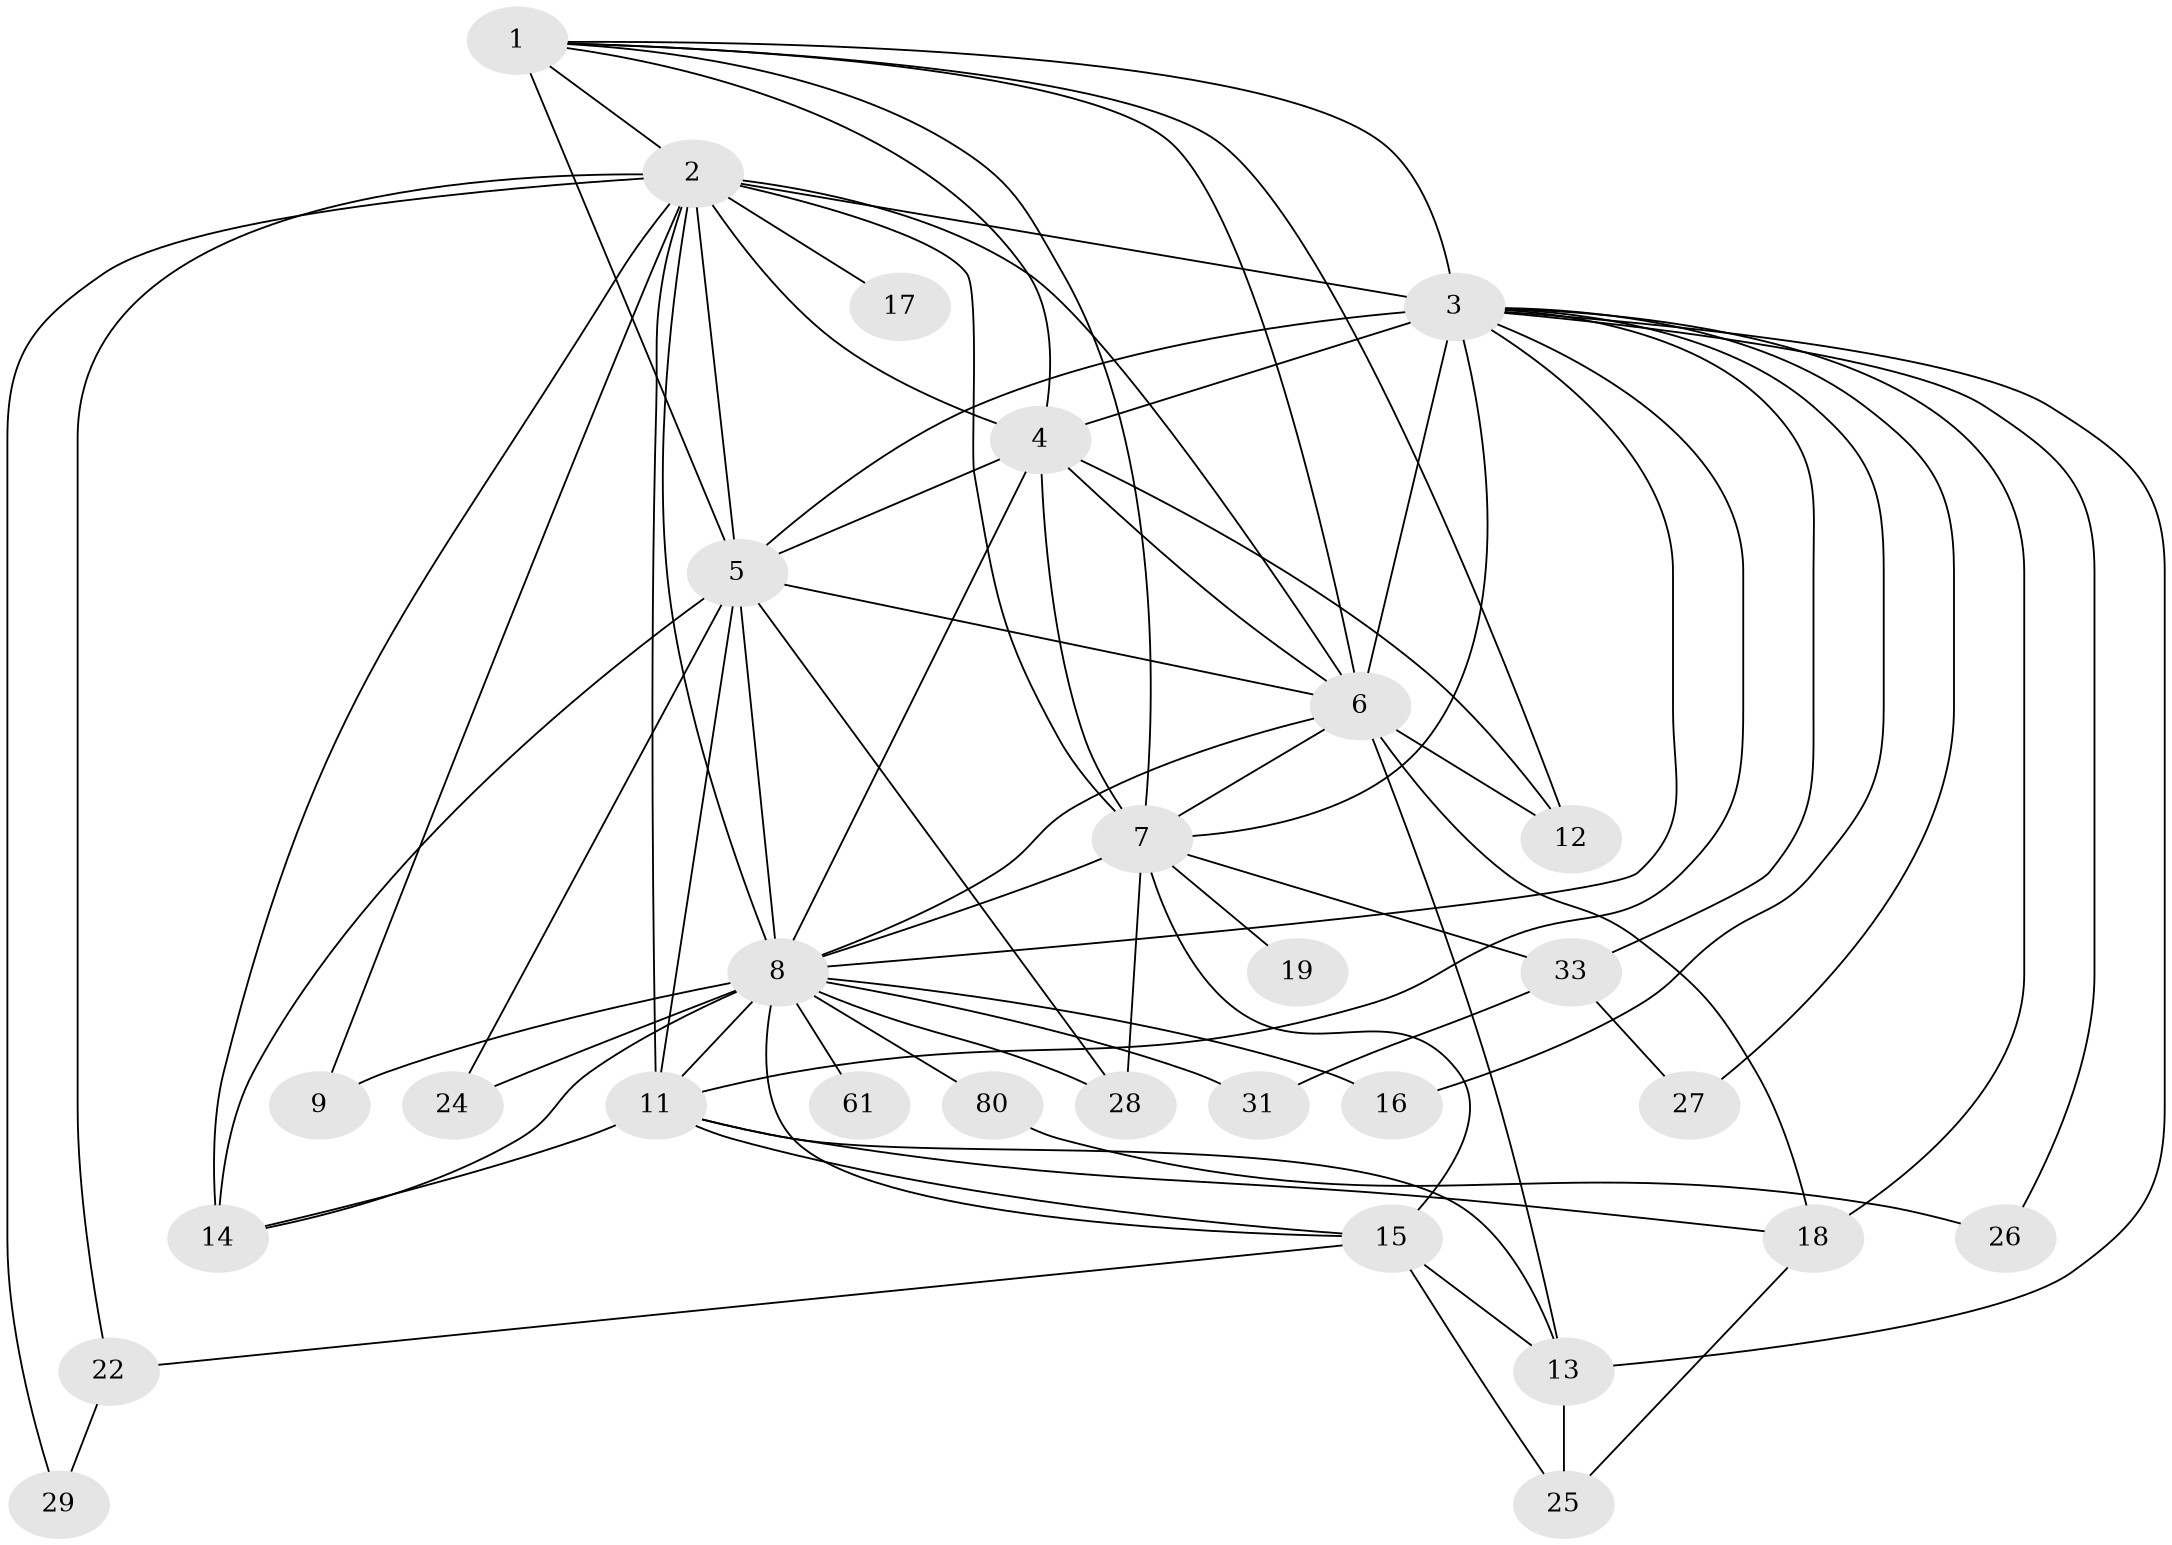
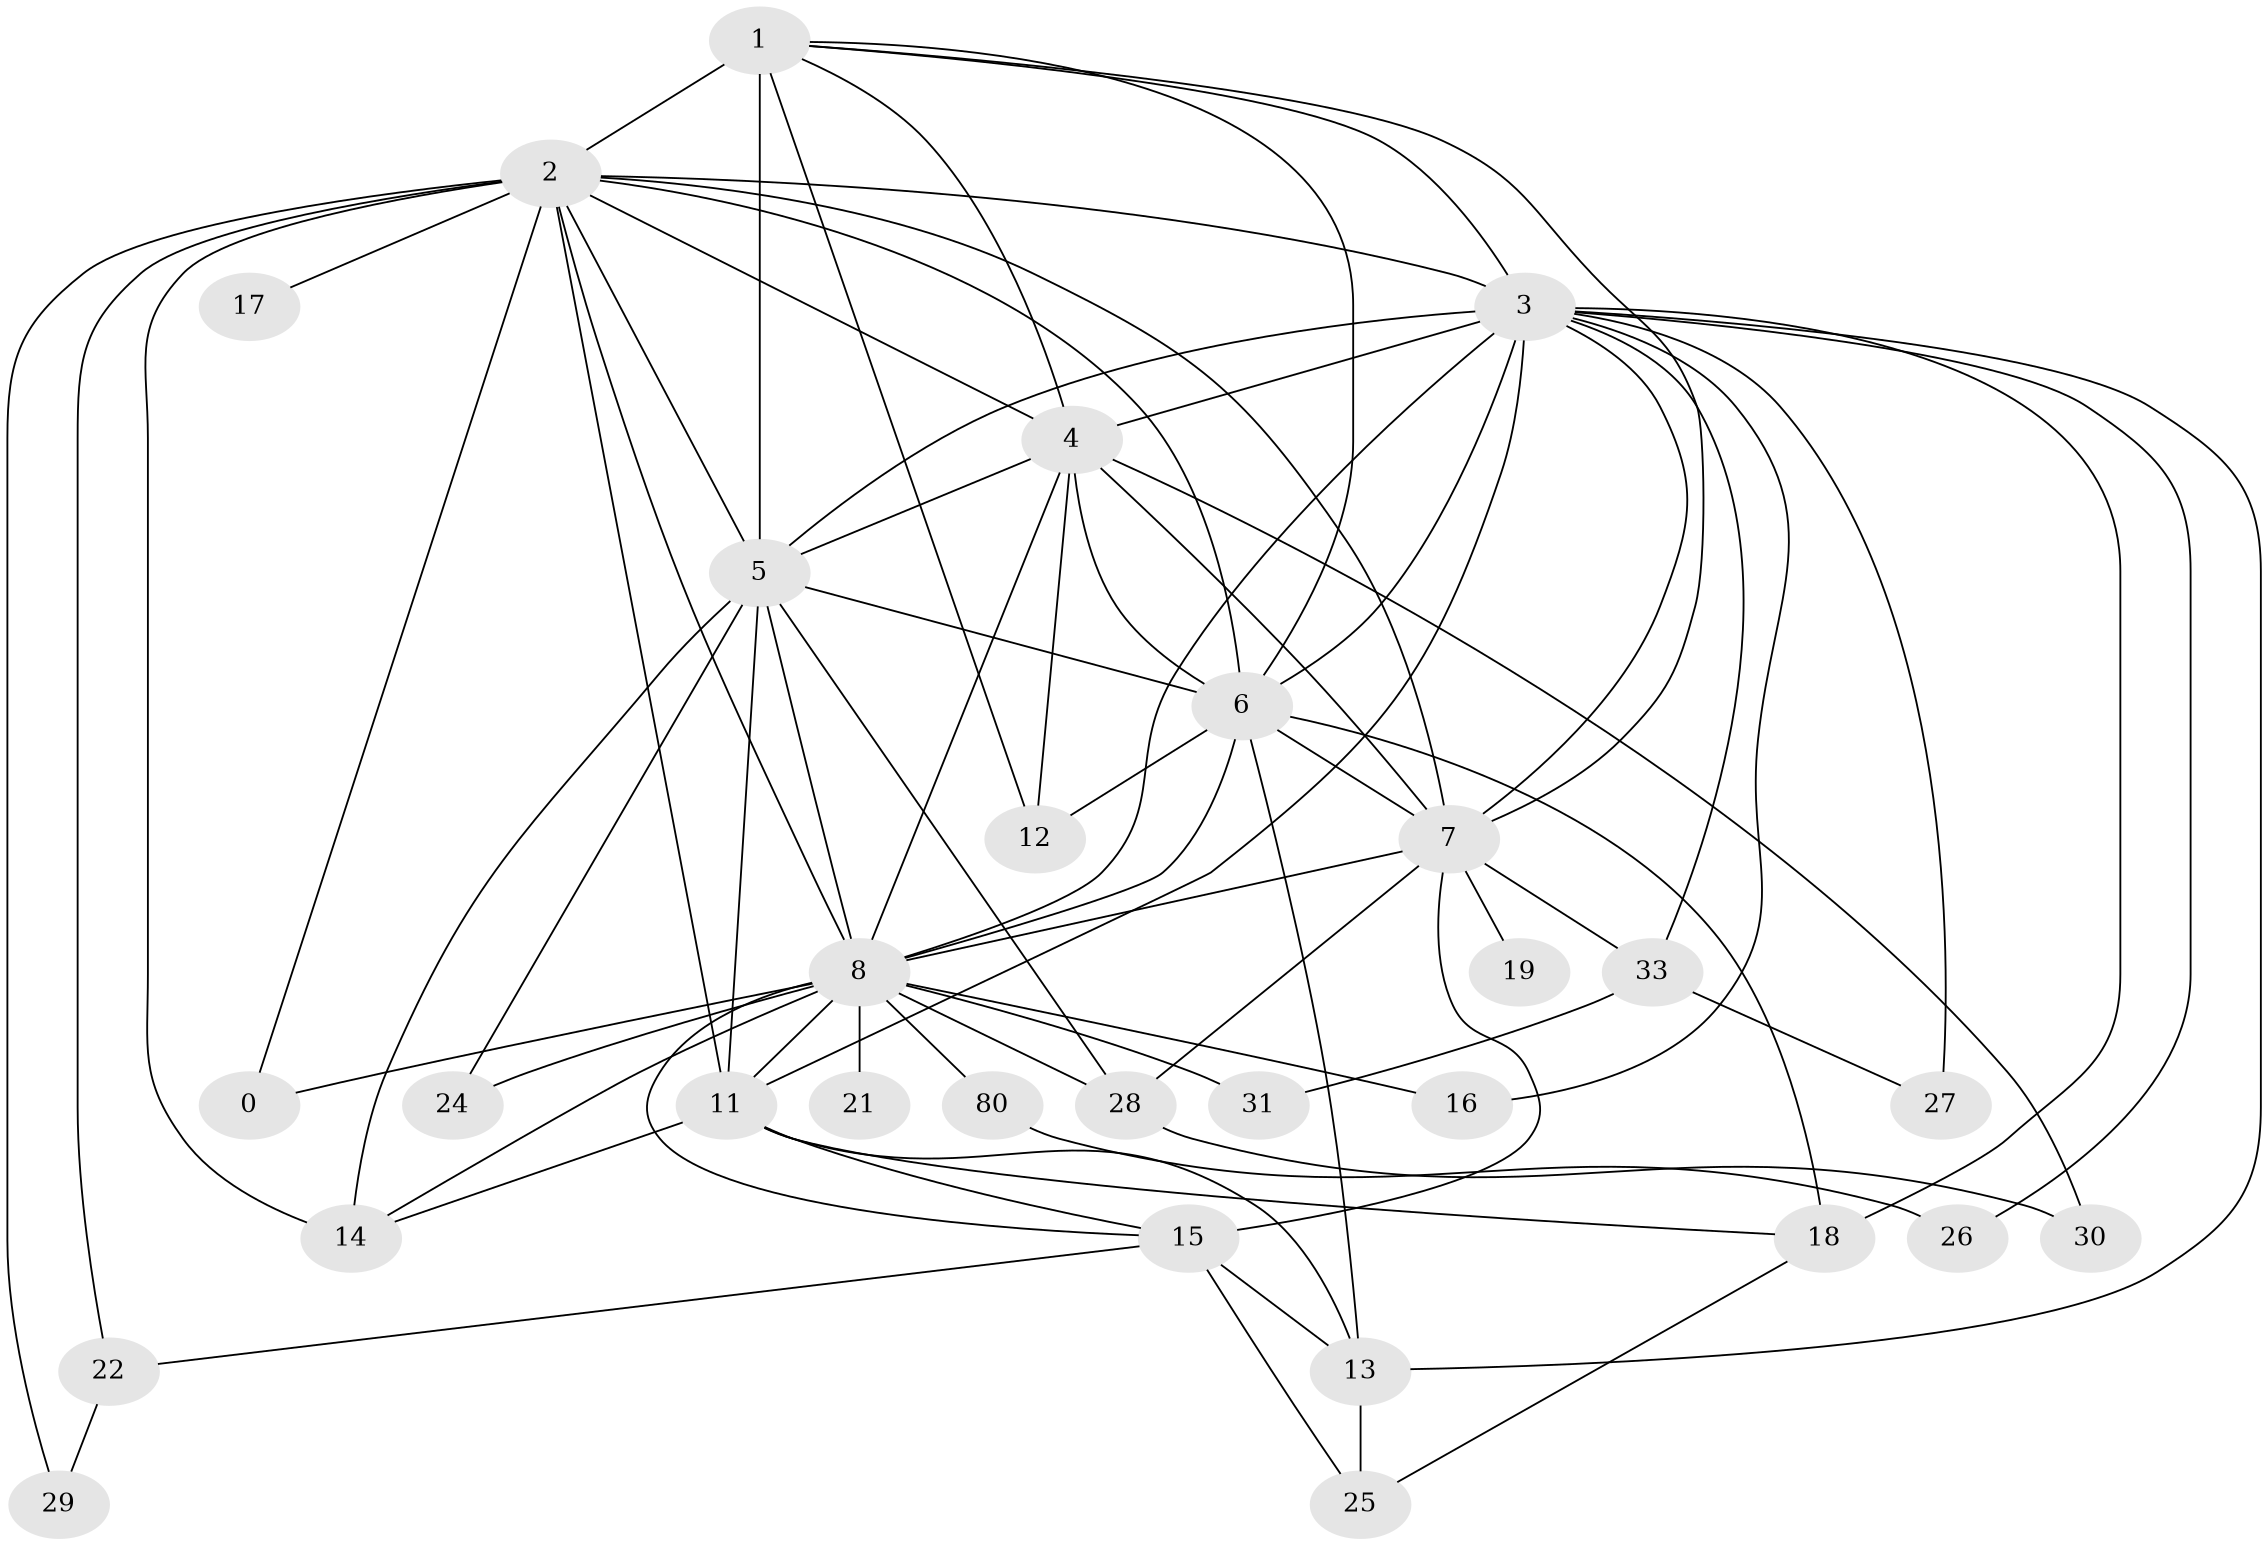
node "9": label "9" -> "0"
node "61": label "61" -> "21"
node "30": added
